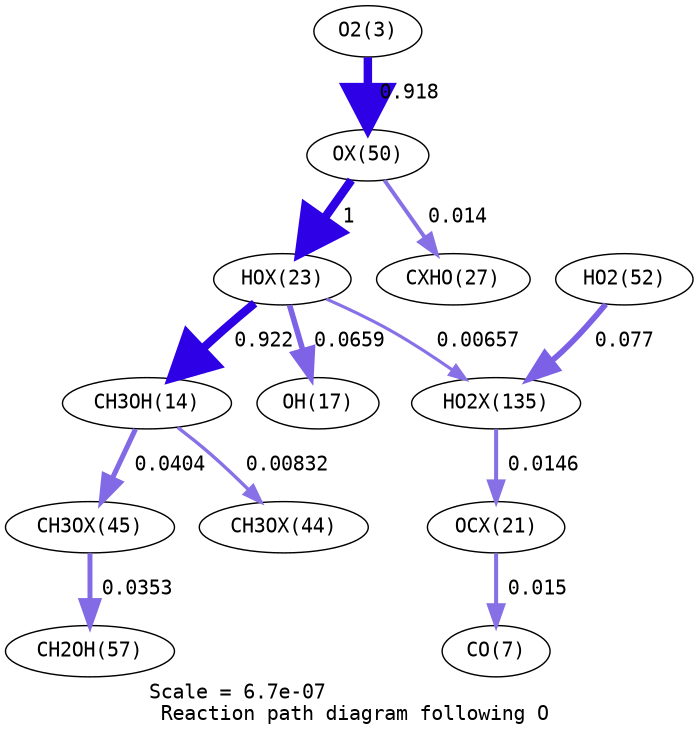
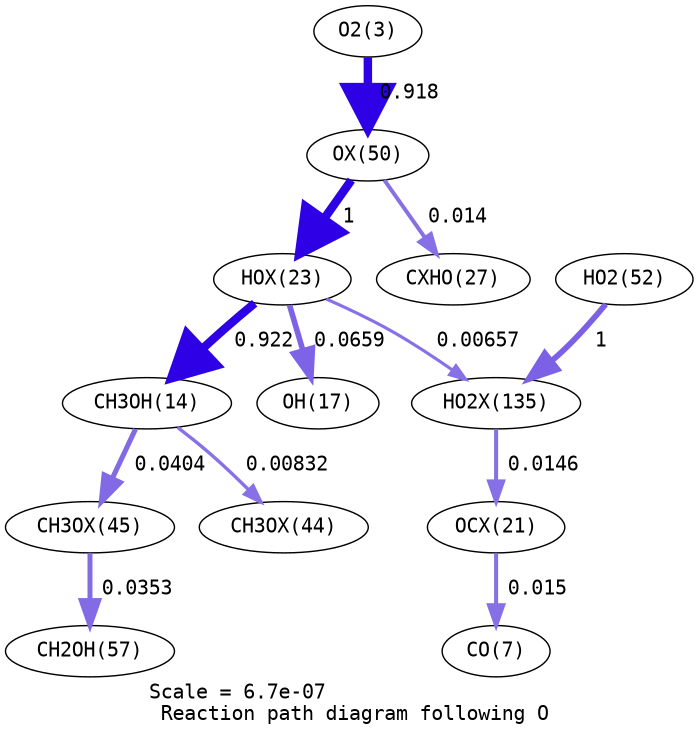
edge "HO2(52)" -> "HO2X(135)": label " 0.077" -> " 1"
